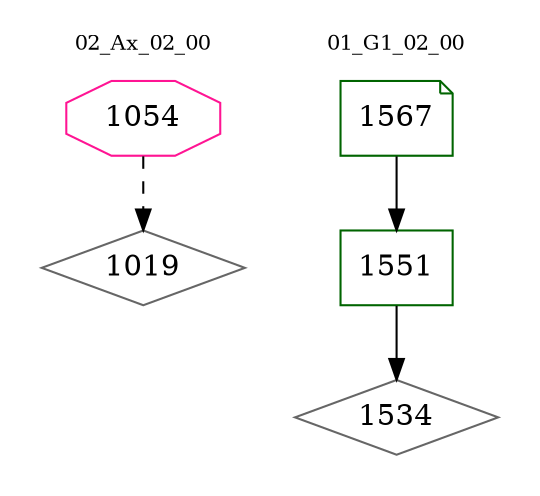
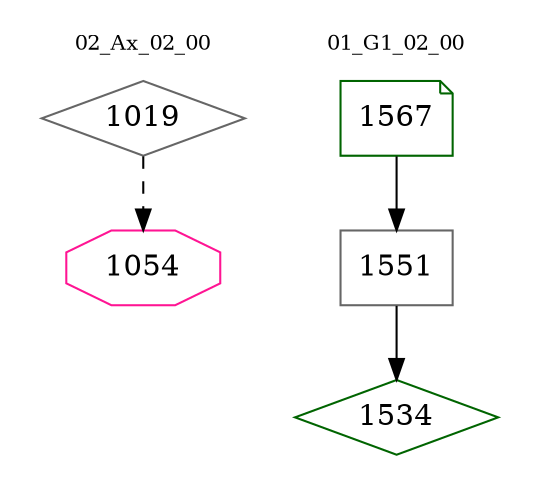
edge "1054" -> "1019": reversed
node "1551": color darkgreen -> gray40
node "1534": color gray40 -> darkgreen
